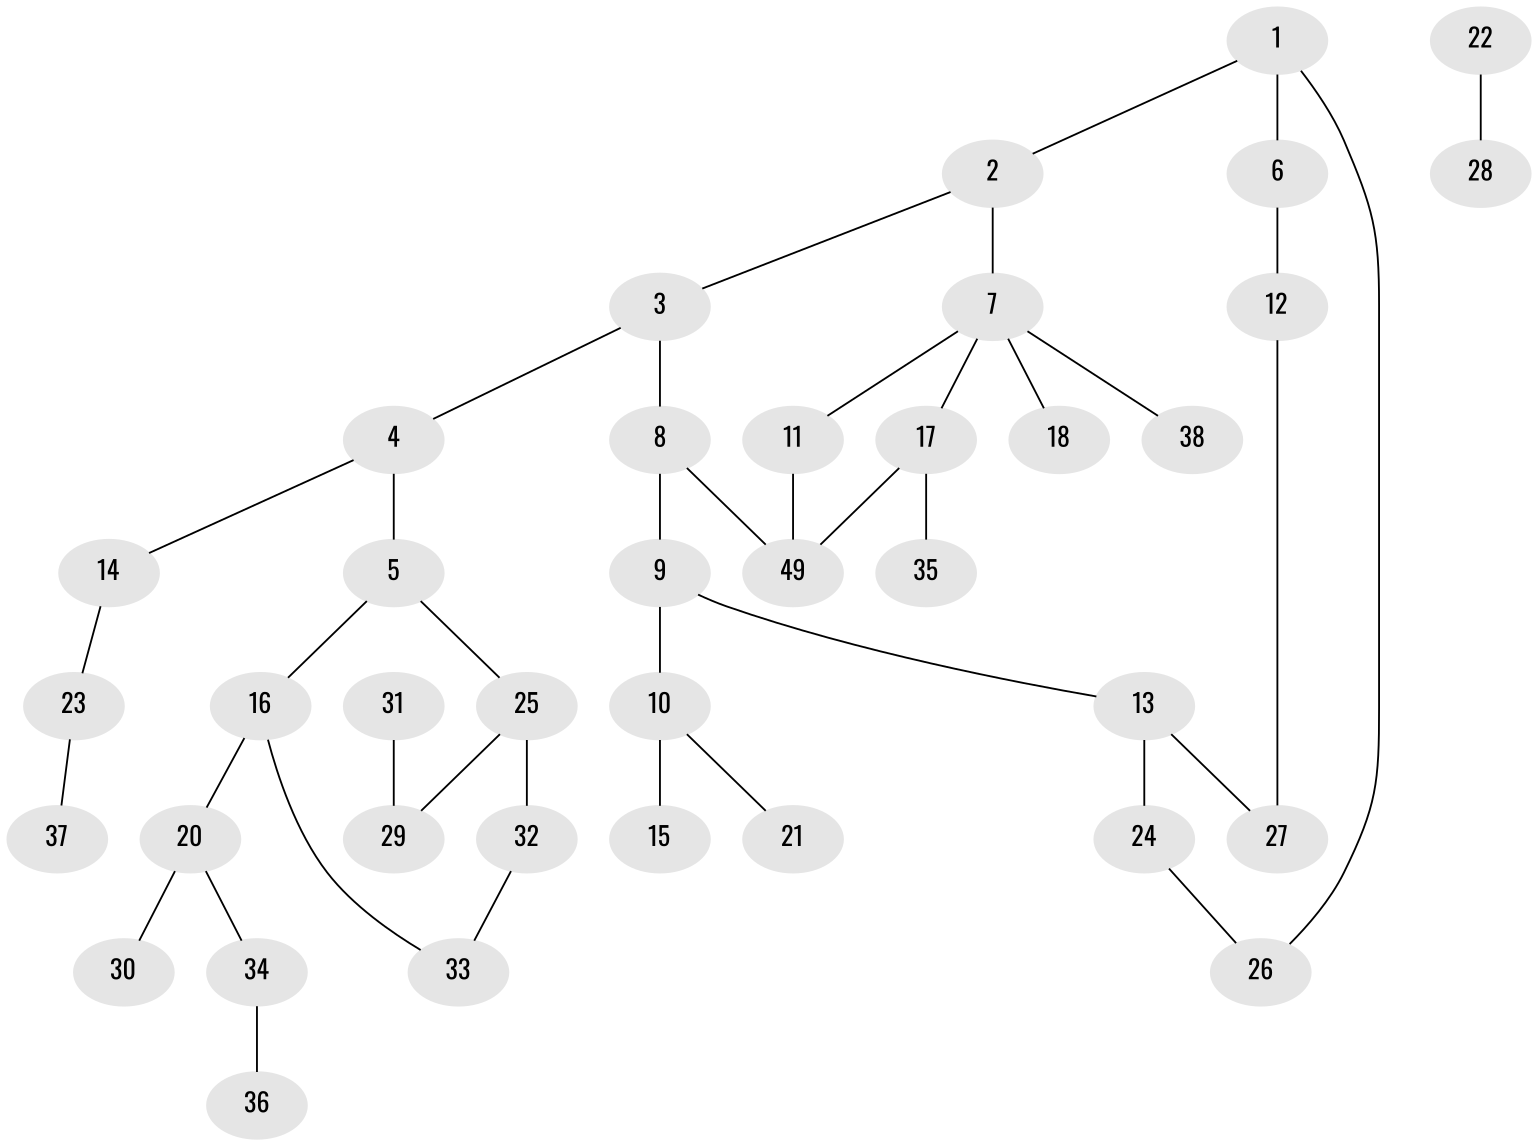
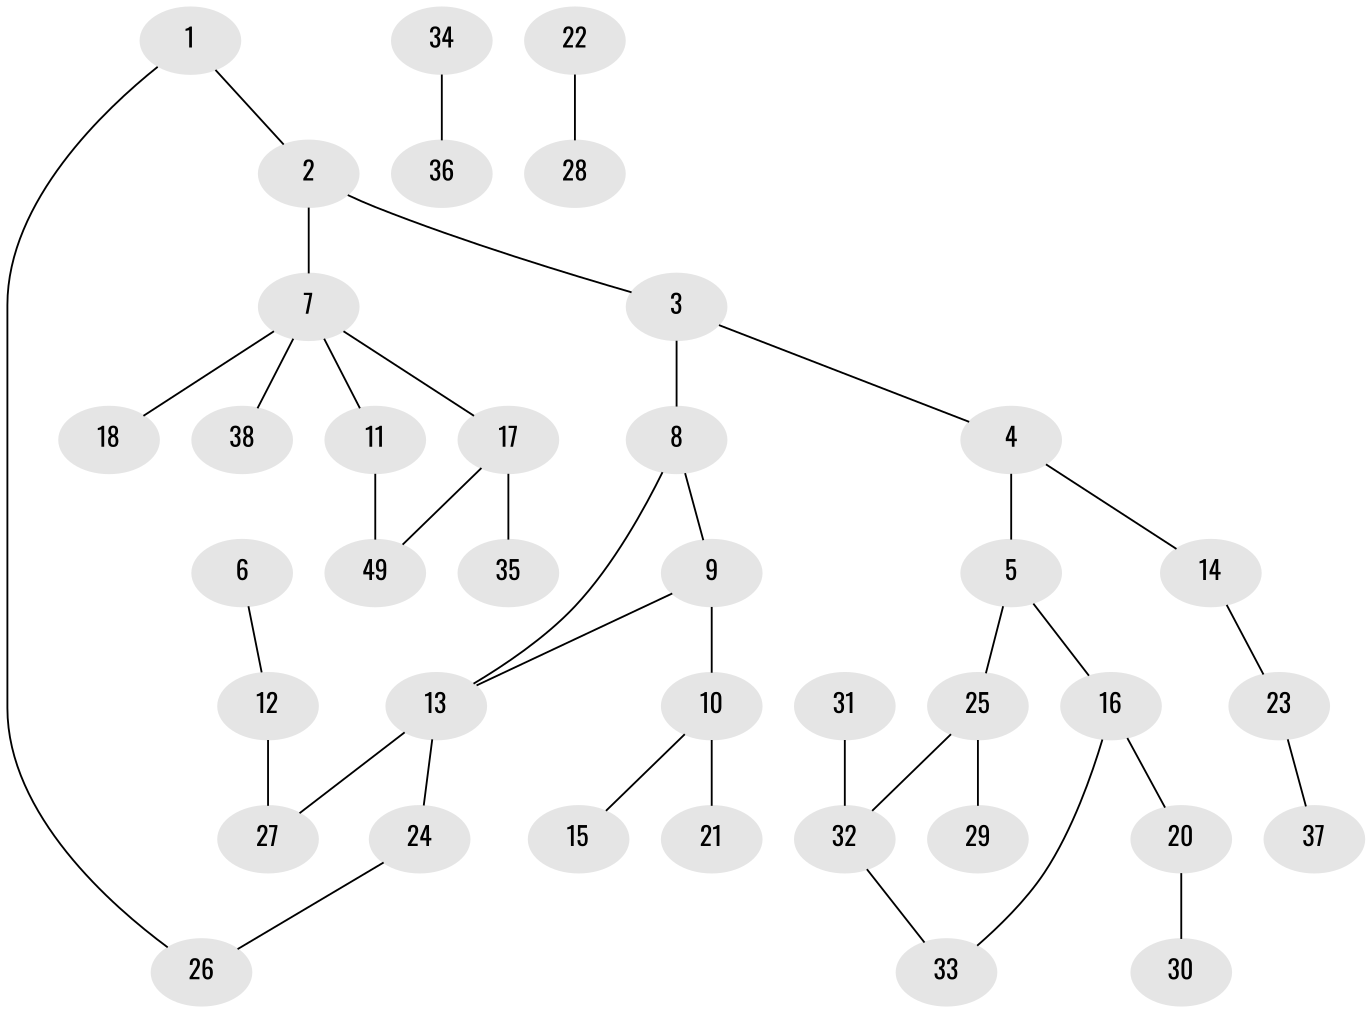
edge "1" -- "6": removed
edge "8" -- "49": now "8" -- "13"
edge "31" -- "29": now "31" -- "32"
edge "20" -- "34": removed
